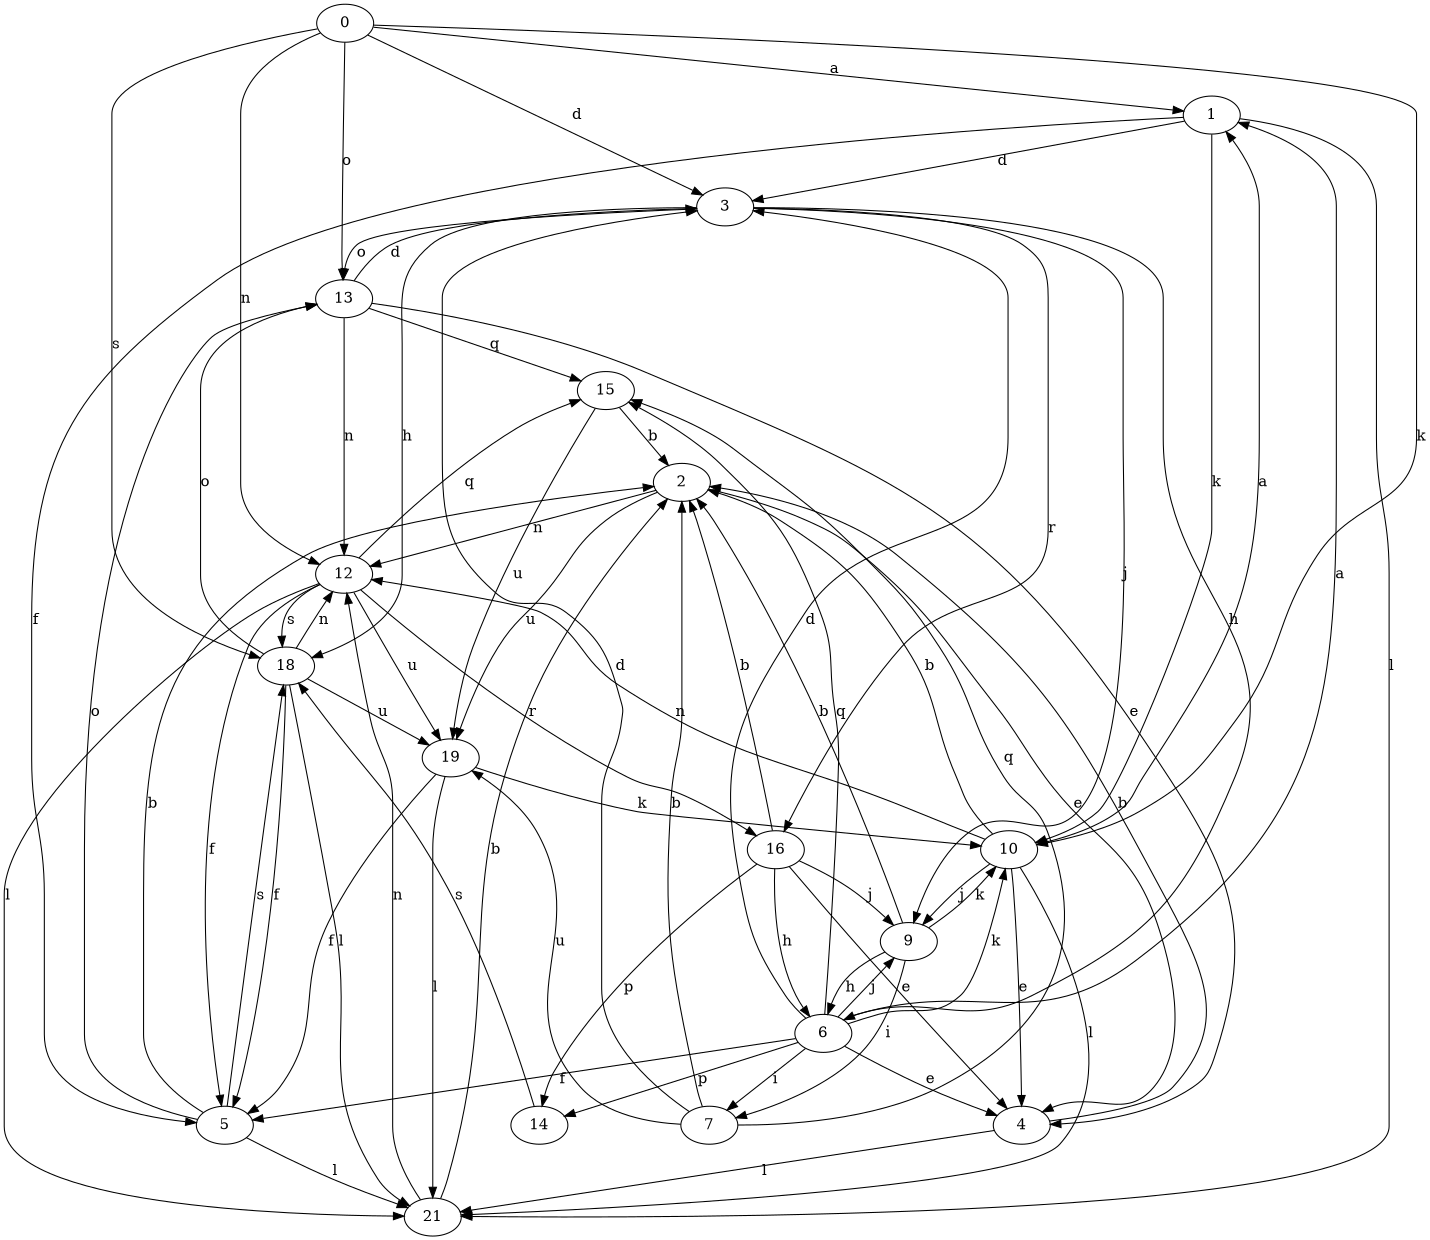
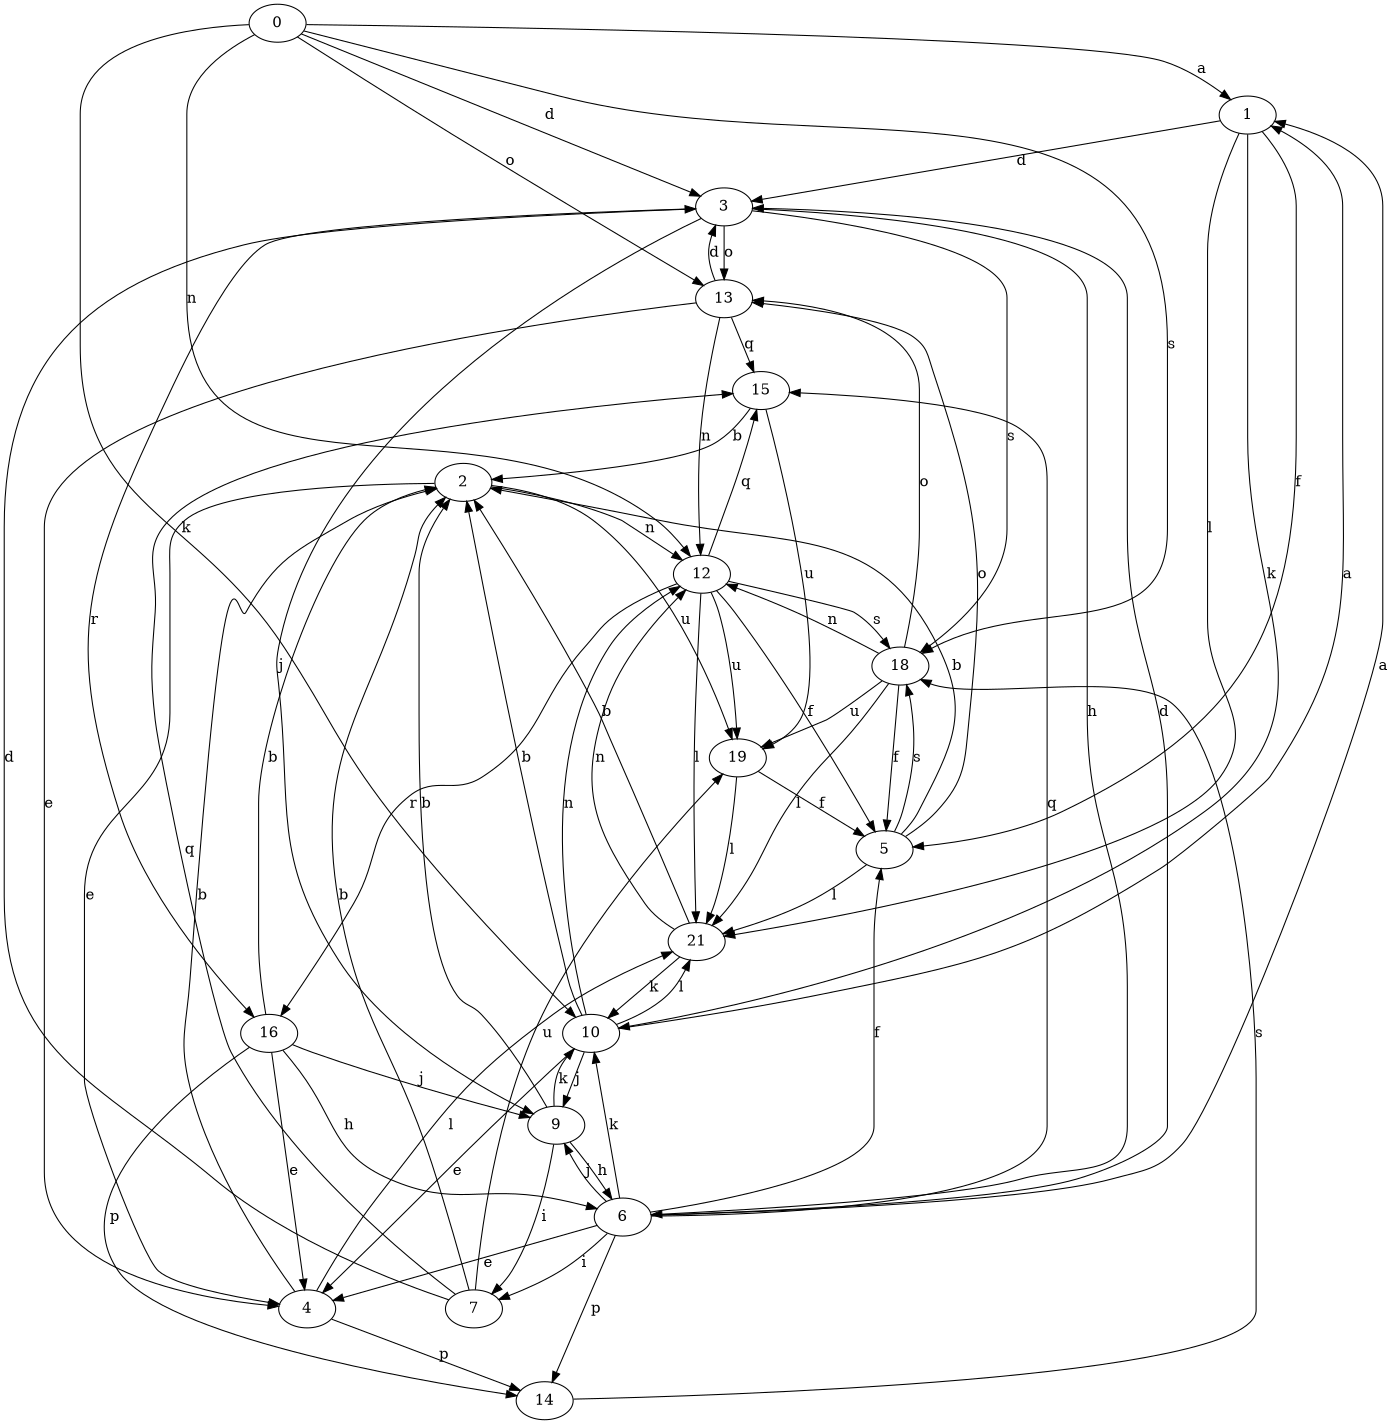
edge "3" -> "18": label "h" -> "s"
edge "19" -> "10": now "21" -> "10"
edge "4" -> "14": added, label "p"
